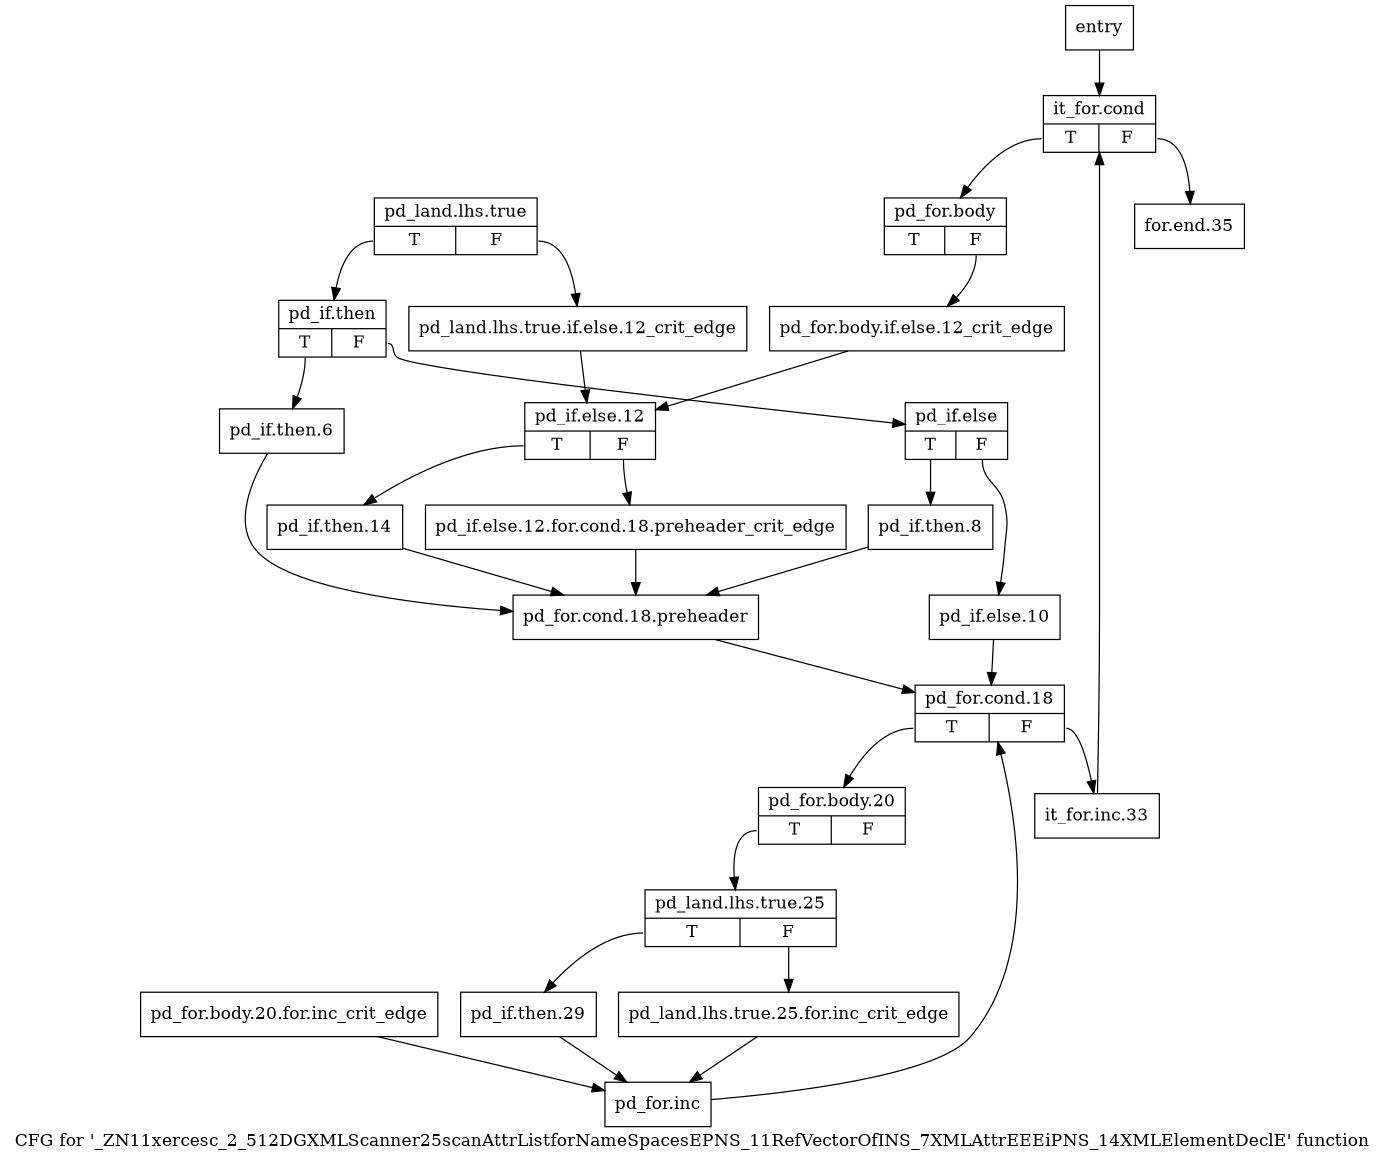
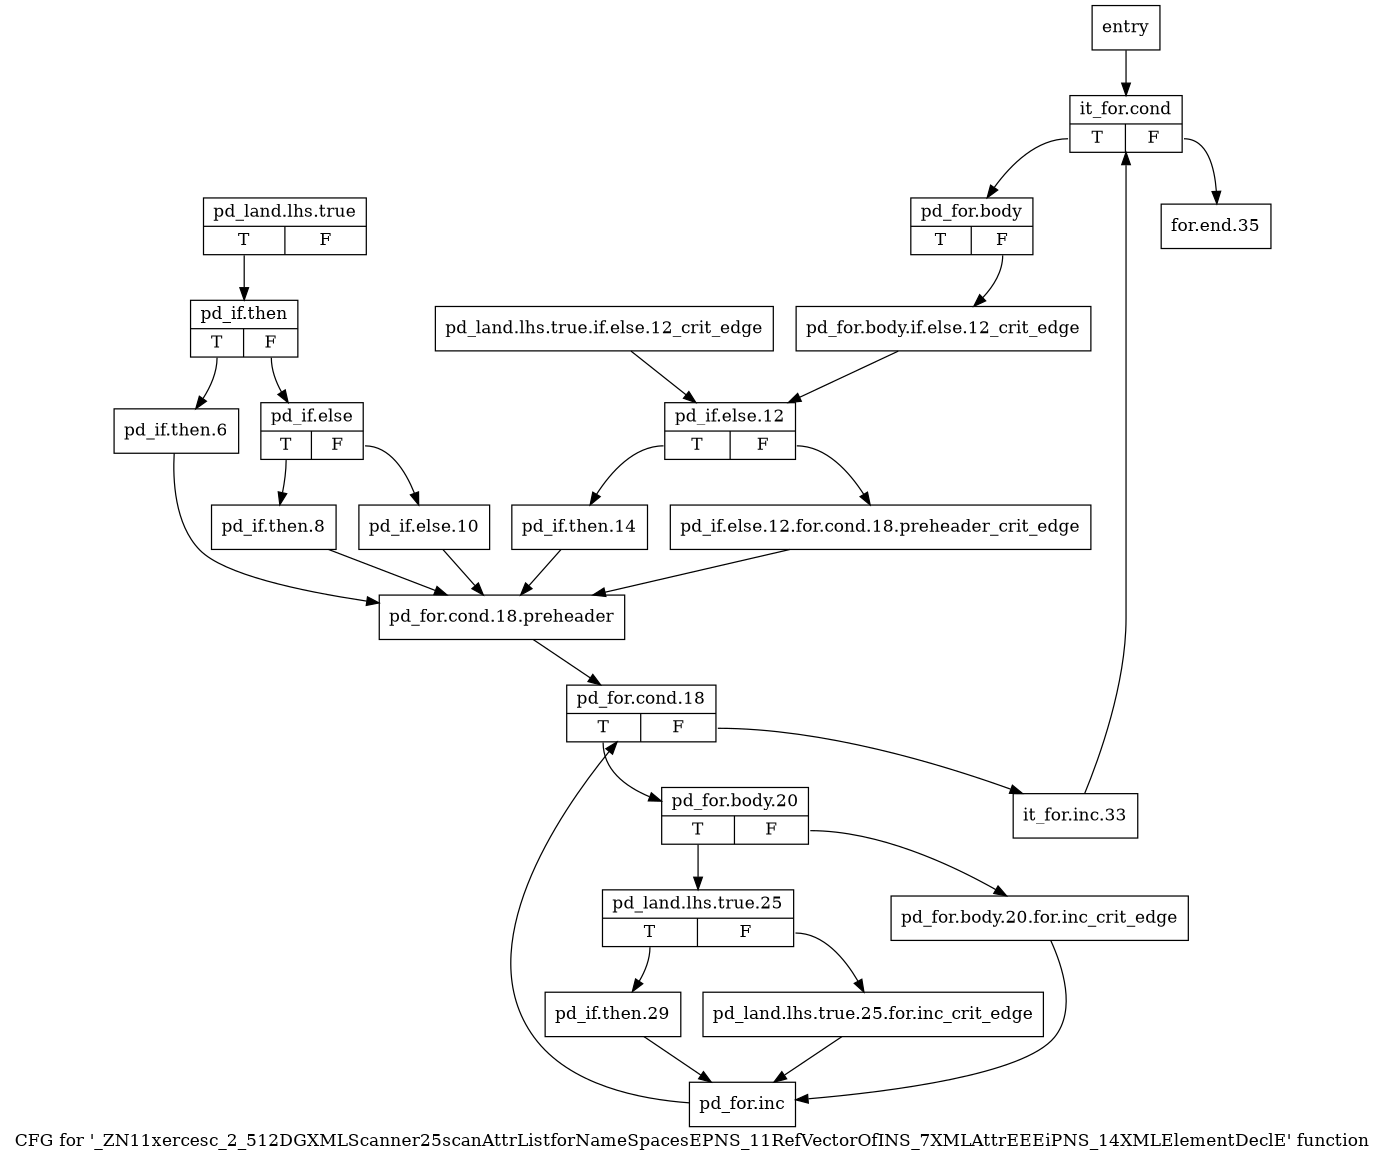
edge "pd_land.lhs.true" -> "pd_land.lhs.true.if.else.12_crit_edge": removed
edge "pd_if.else.10" -> "pd_for.cond.18": now "pd_if.else.10" -> "pd_for.cond.18.preheader"
edge "pd_for.body.20" -> "pd_for.body.20.for.inc_crit_edge": added
